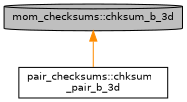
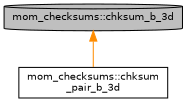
node "pair_checksums::chksum _pair_b_3d": label "pair_checksums::chksum _pair_b_3d" -> "mom_checksums::chksum _pair_b_3d"
